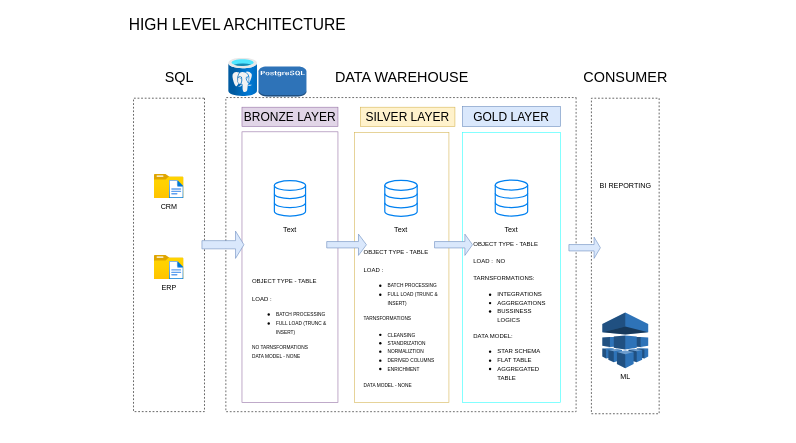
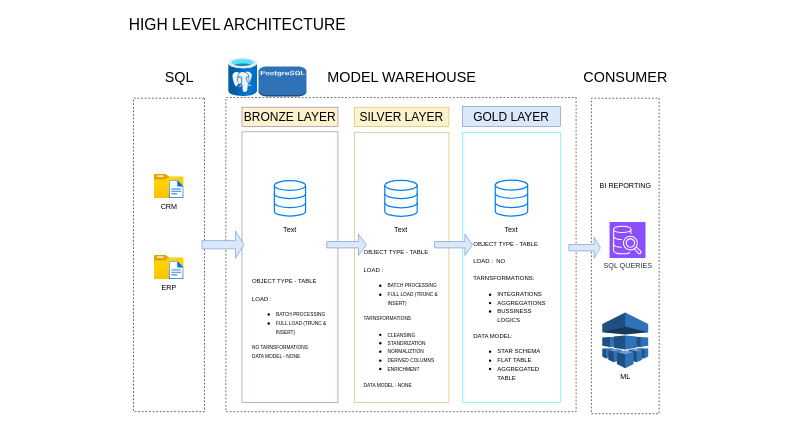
node "DATA WAREHOUSE": label "DATA WAREHOUSE" -> "MODEL WAREHOUSE"
node "BRONZE LAYER": fillcolor #e1d5e7 -> #fff2cc
node "SILVER LAYER": moved (408, 117) -> (402, 117)
node "SQL QUERIES": added
